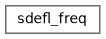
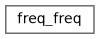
node "sdefl_freq": label "sdefl_freq" -> "freq_freq"
